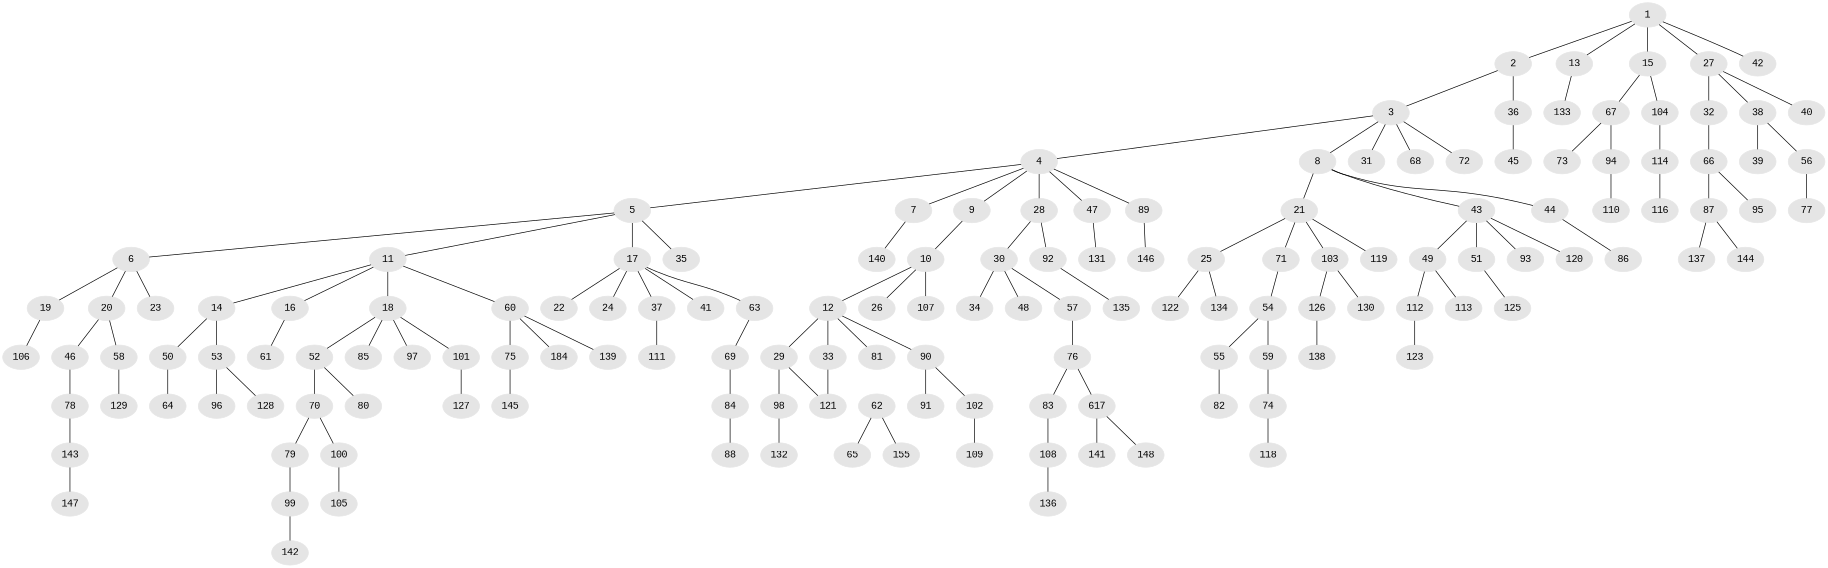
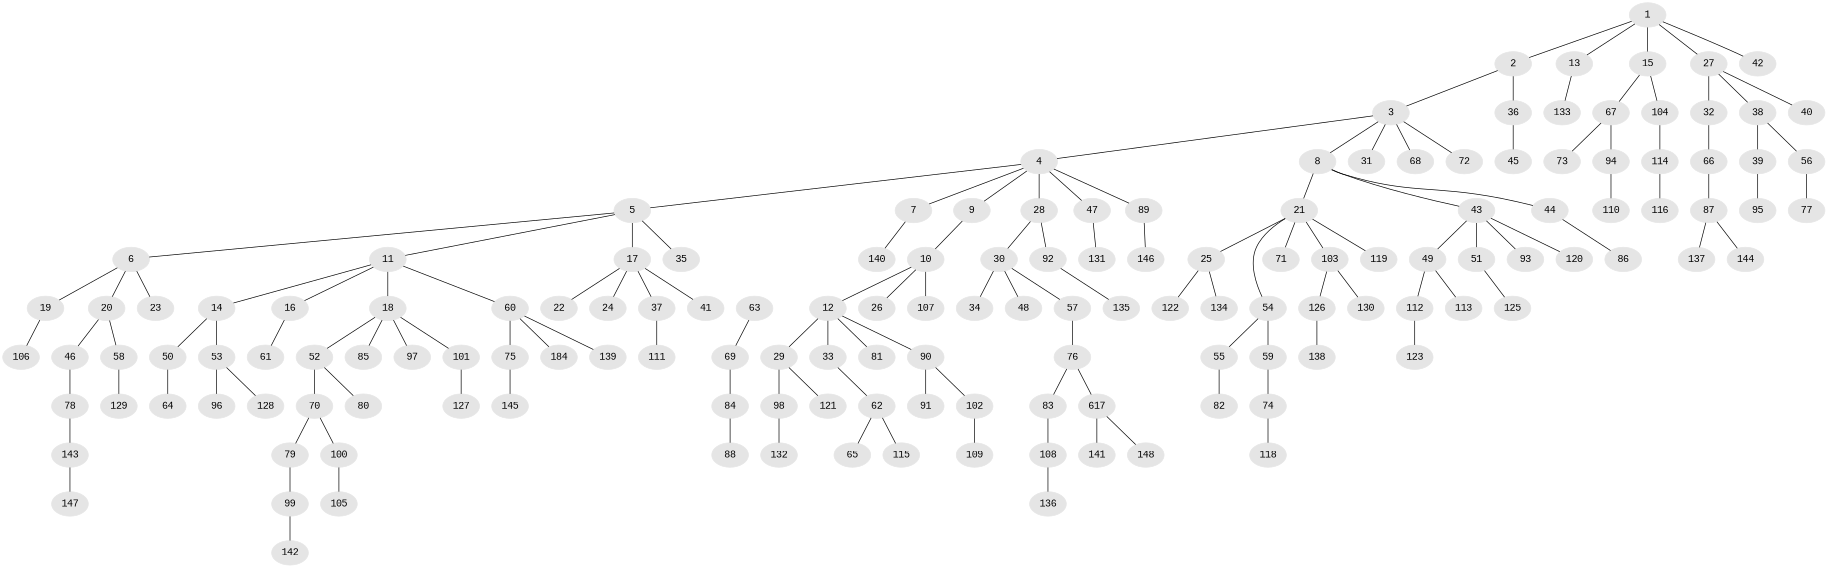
edge "66" -- "95": now "39" -- "95"
edge "17" -- "63": removed
edge "71" -- "54": now "21" -- "54"
edge "33" -- "121": now "33" -- "62"
node "155": label "155" -> "115"
